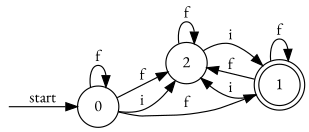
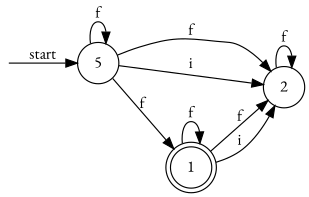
edge "2" -> "1": removed, label "i"
node "0": label "0" -> "5"
